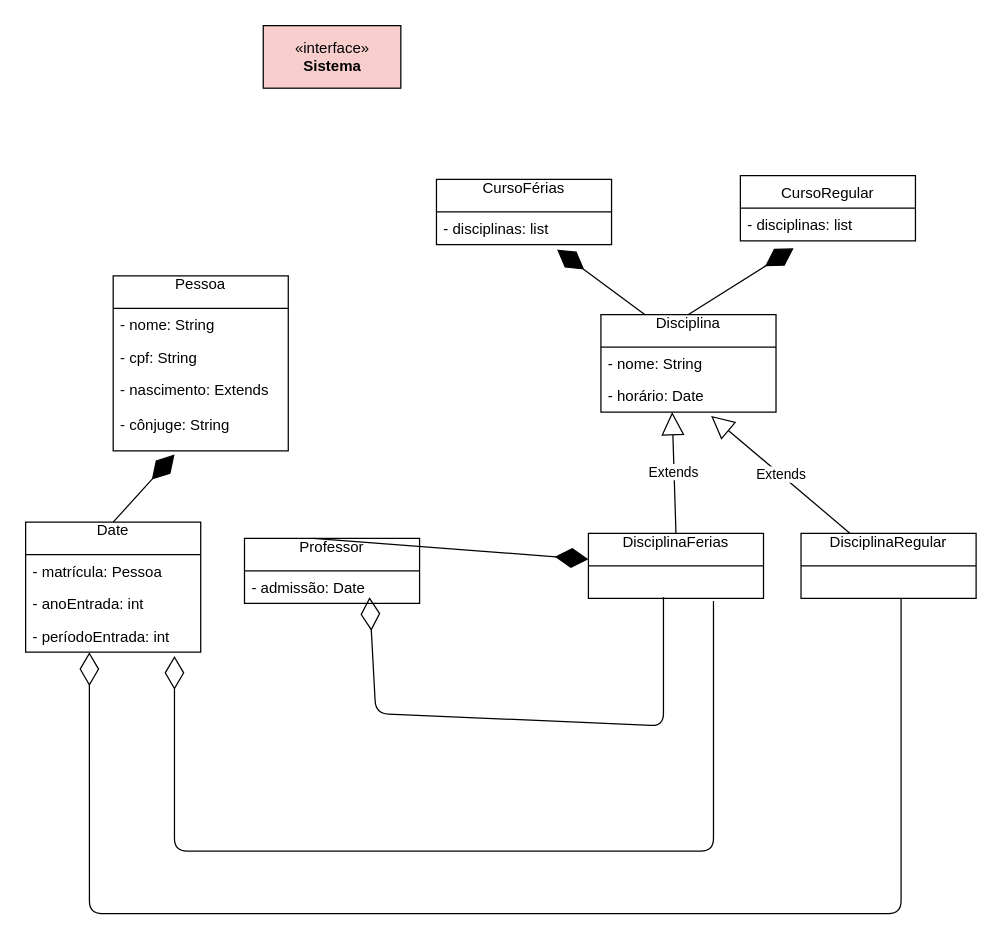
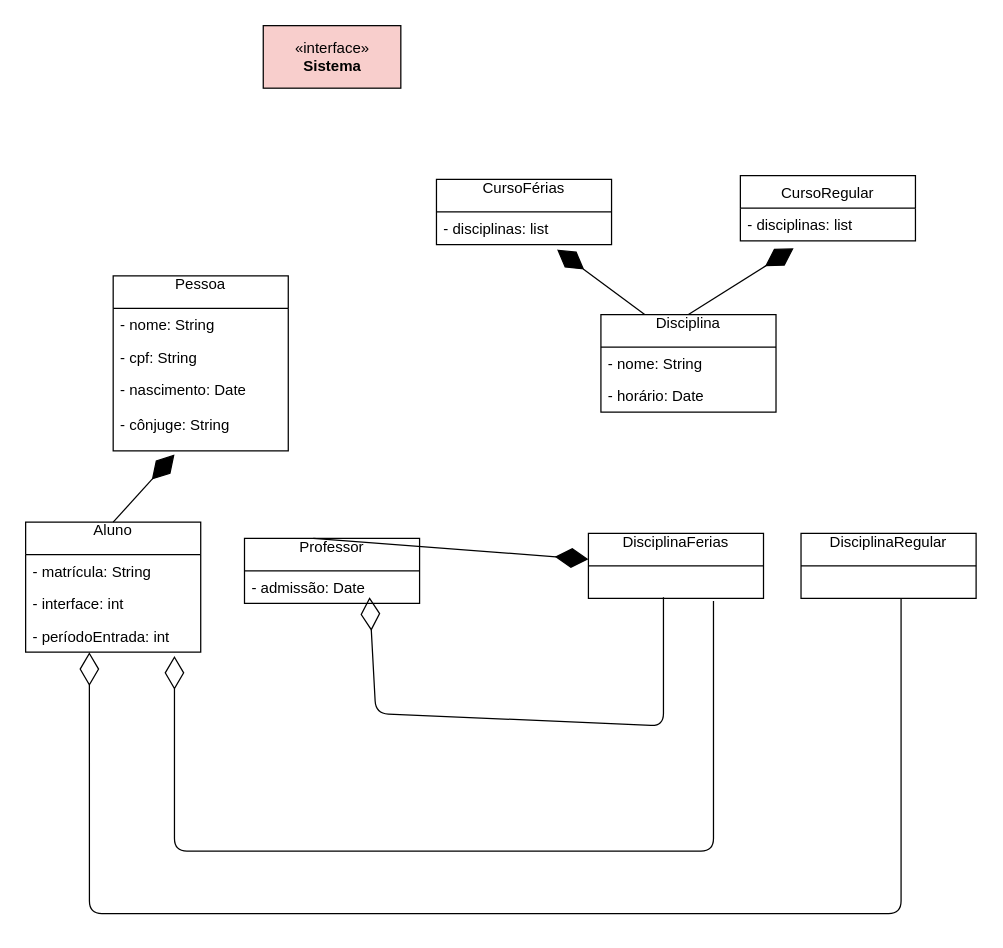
node "- nascimento: Extends - cônjuge: String": label "- nascimento: Extends - cônjuge: String" -> "- nascimento: Date - cônjuge: String"
edge "DisciplinaRegular" -> "- horário: Date": removed, label "Extends"
edge "DisciplinaFerias" -> "- horário: Date": removed, label "Extends"
node "Date": label "Date" -> "Aluno"
node "- matrícula: Pessoa": label "- matrícula: Pessoa" -> "- matrícula: String"
node "- anoEntrada: int": label "- anoEntrada: int" -> "- interface: int"
